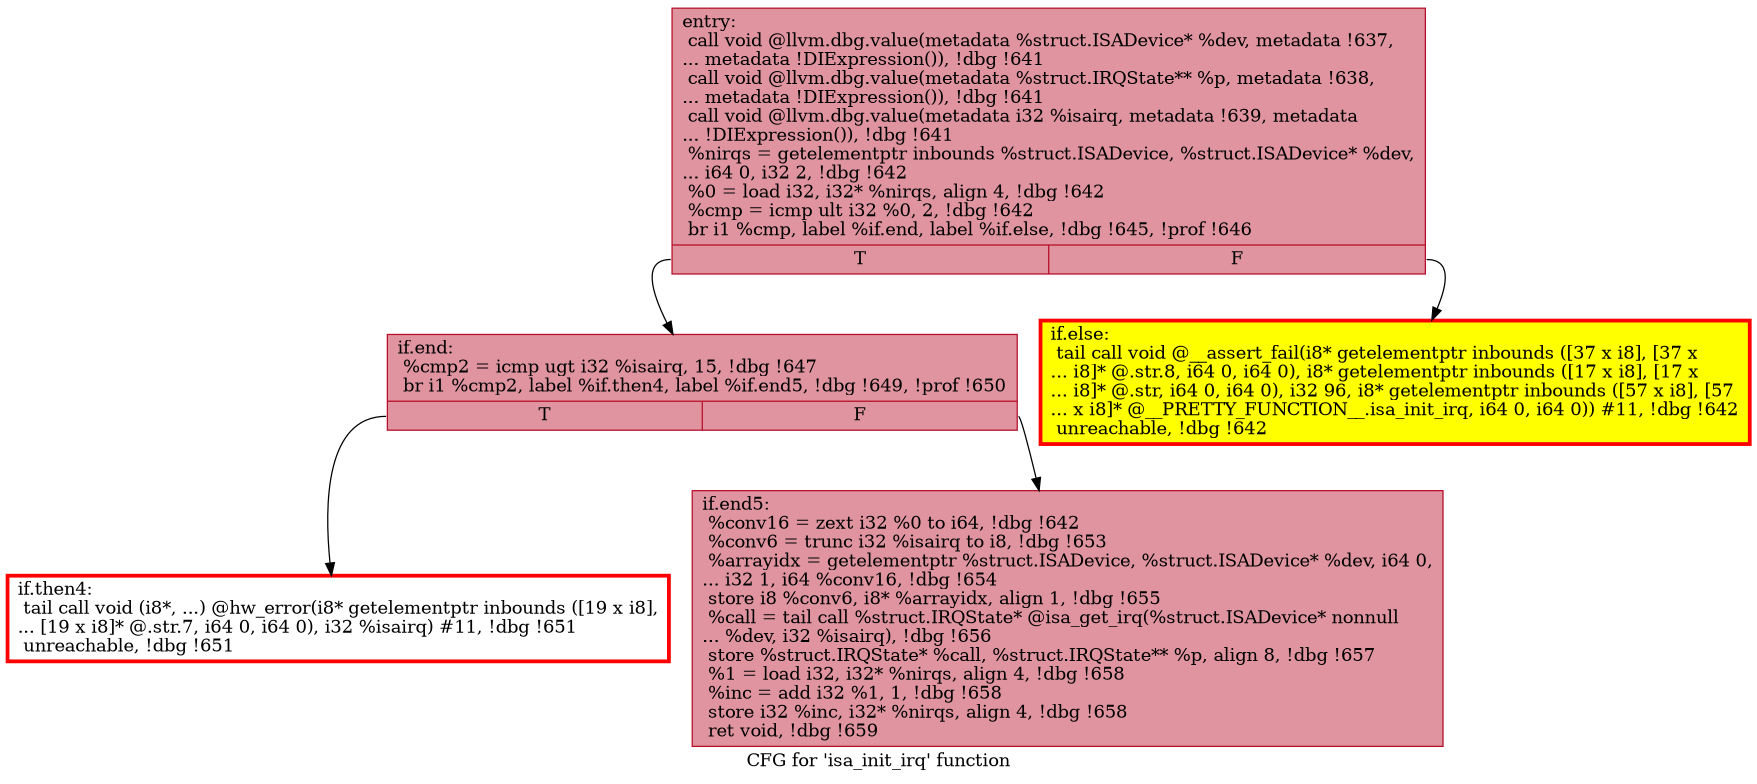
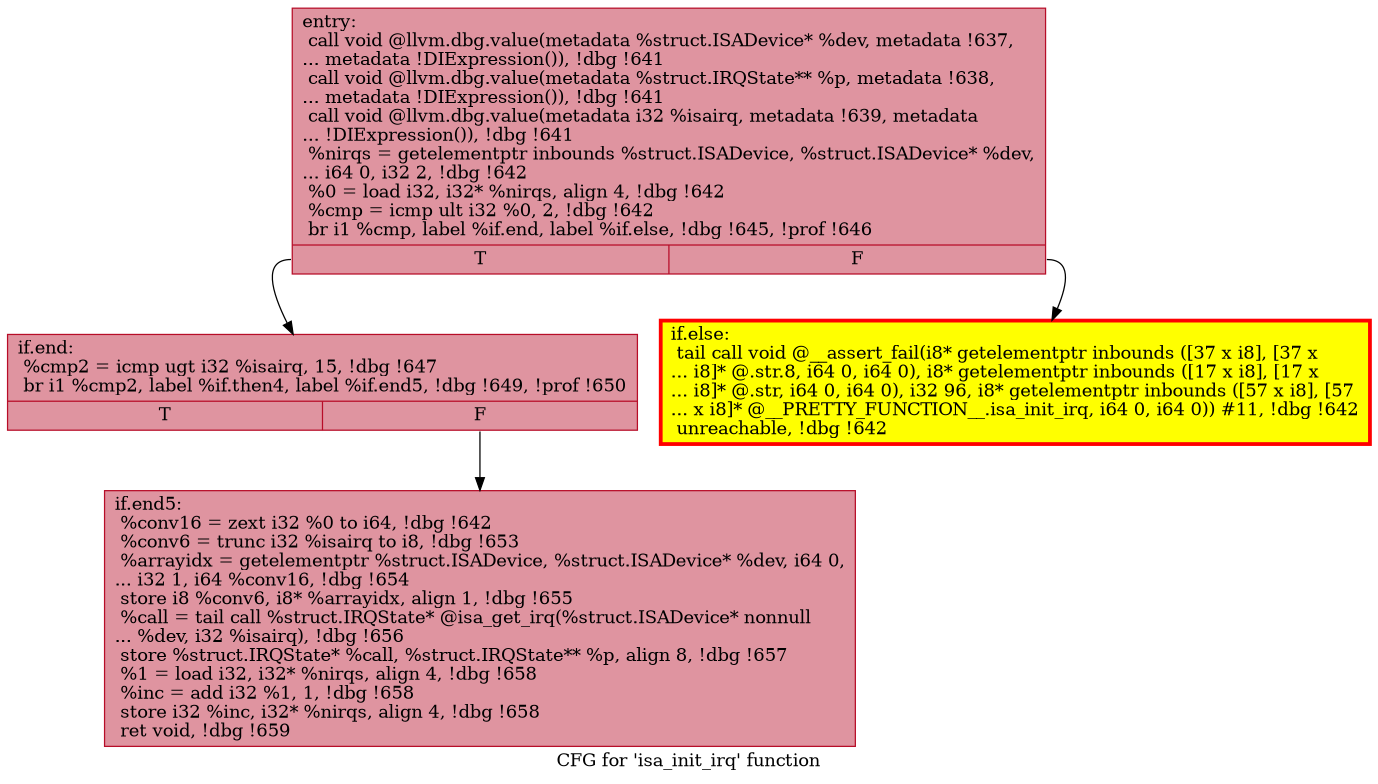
node "if.then4:": removed
